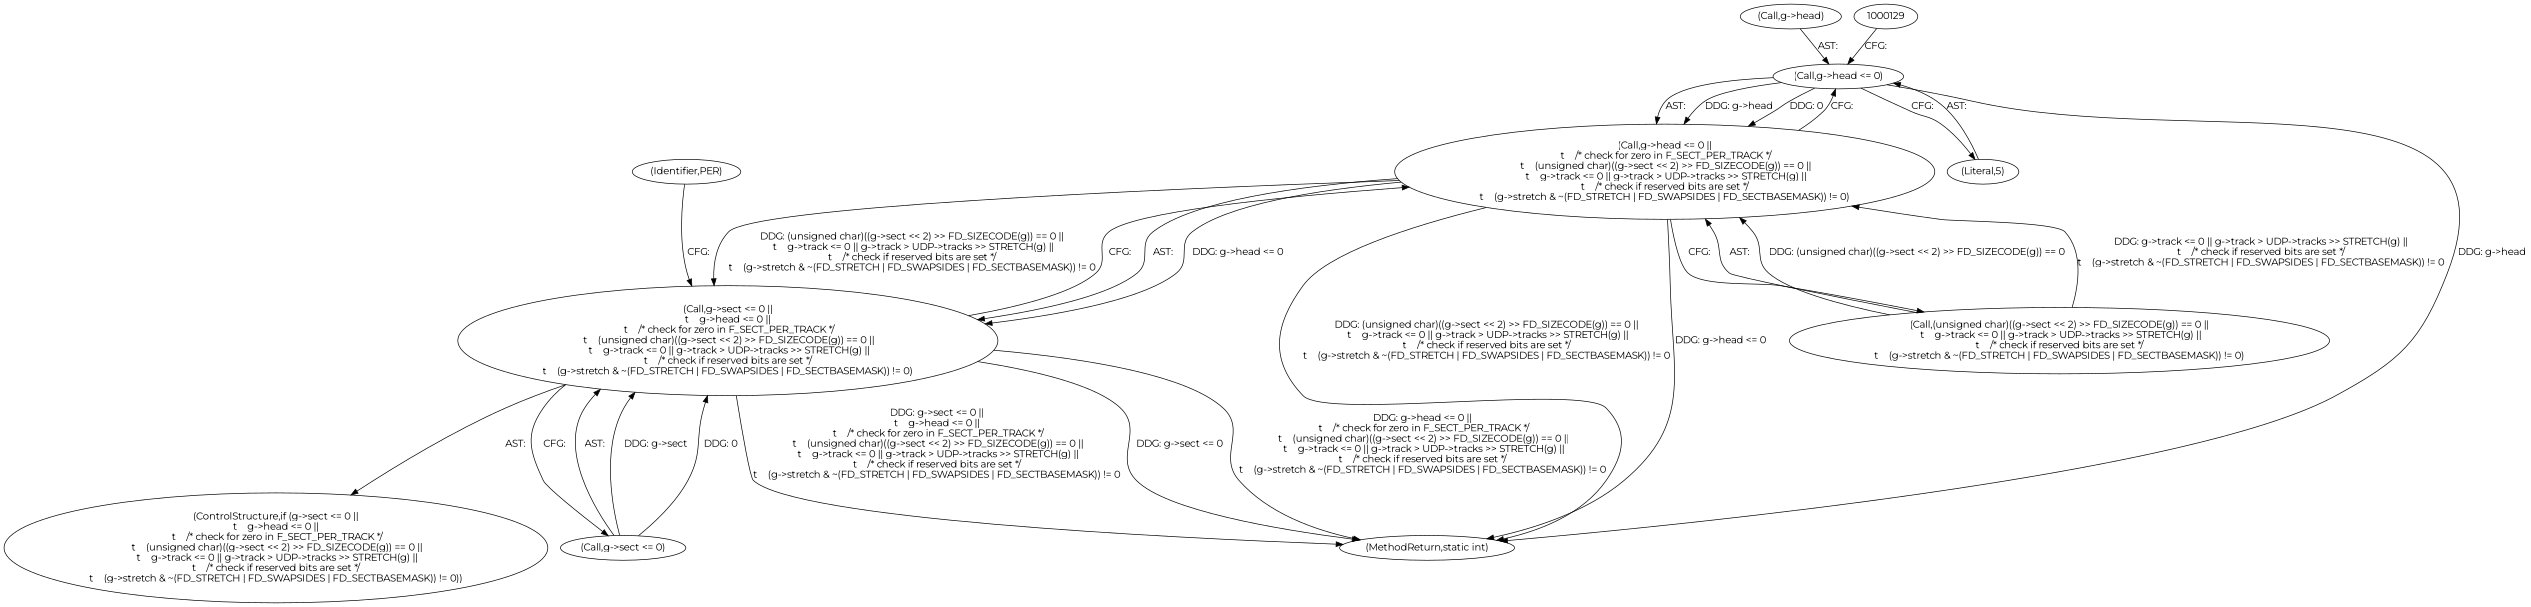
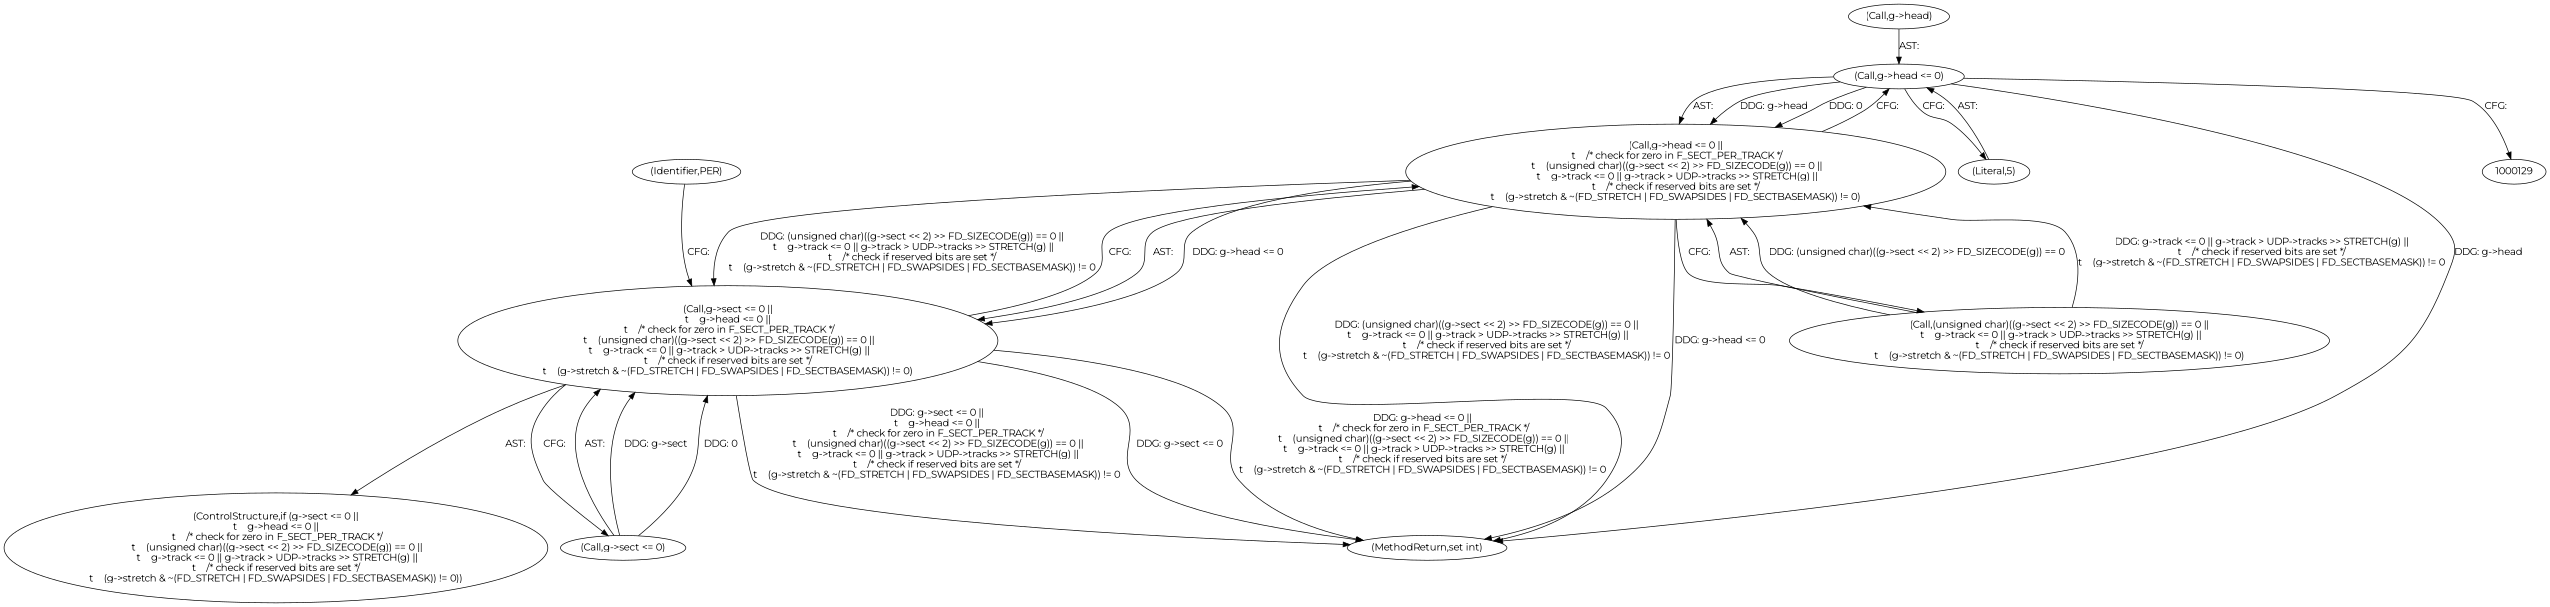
edge "1000129" -> "(Call,g->head <= 0)": reversed
node "(MethodReturn,static int)": label "(MethodReturn,static int)" -> "(MethodReturn,set int)"
